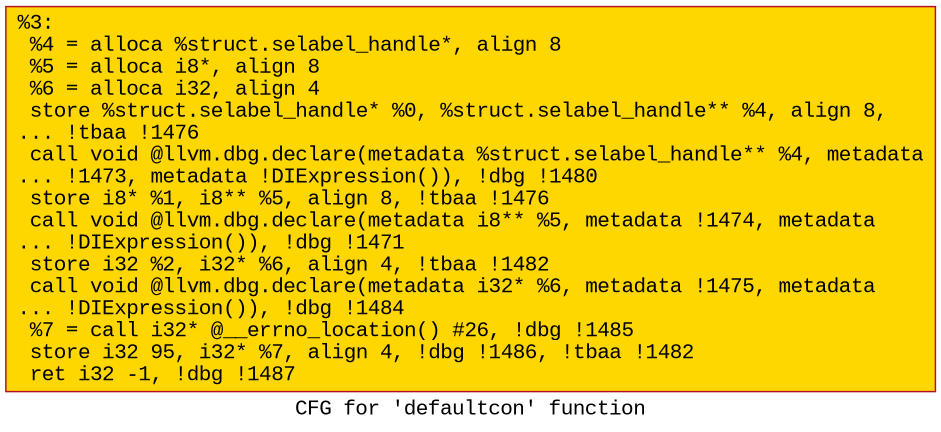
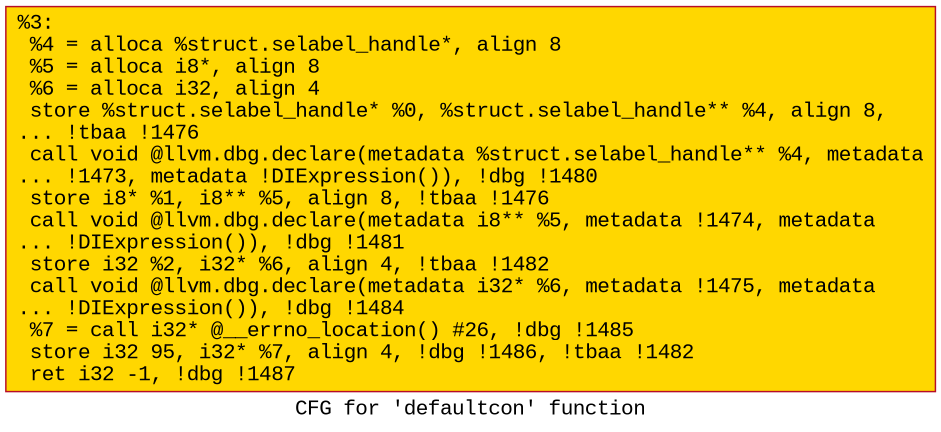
node "%3:": text "... !DIExpression()), !dbg !1471" -> "... !DIExpression()), !dbg !1481"
